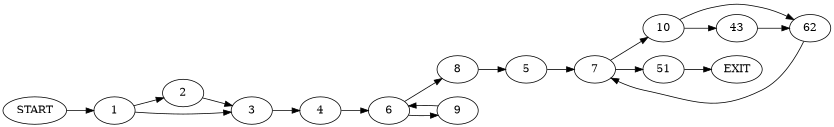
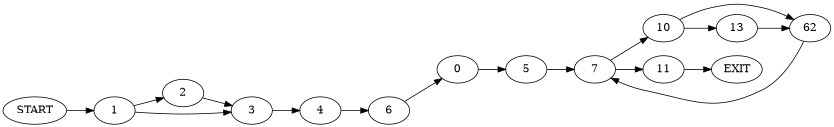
node "43": label "43" -> "13"
node "8": label "8" -> "0"
node "51": label "51" -> "11"
node "9": removed
